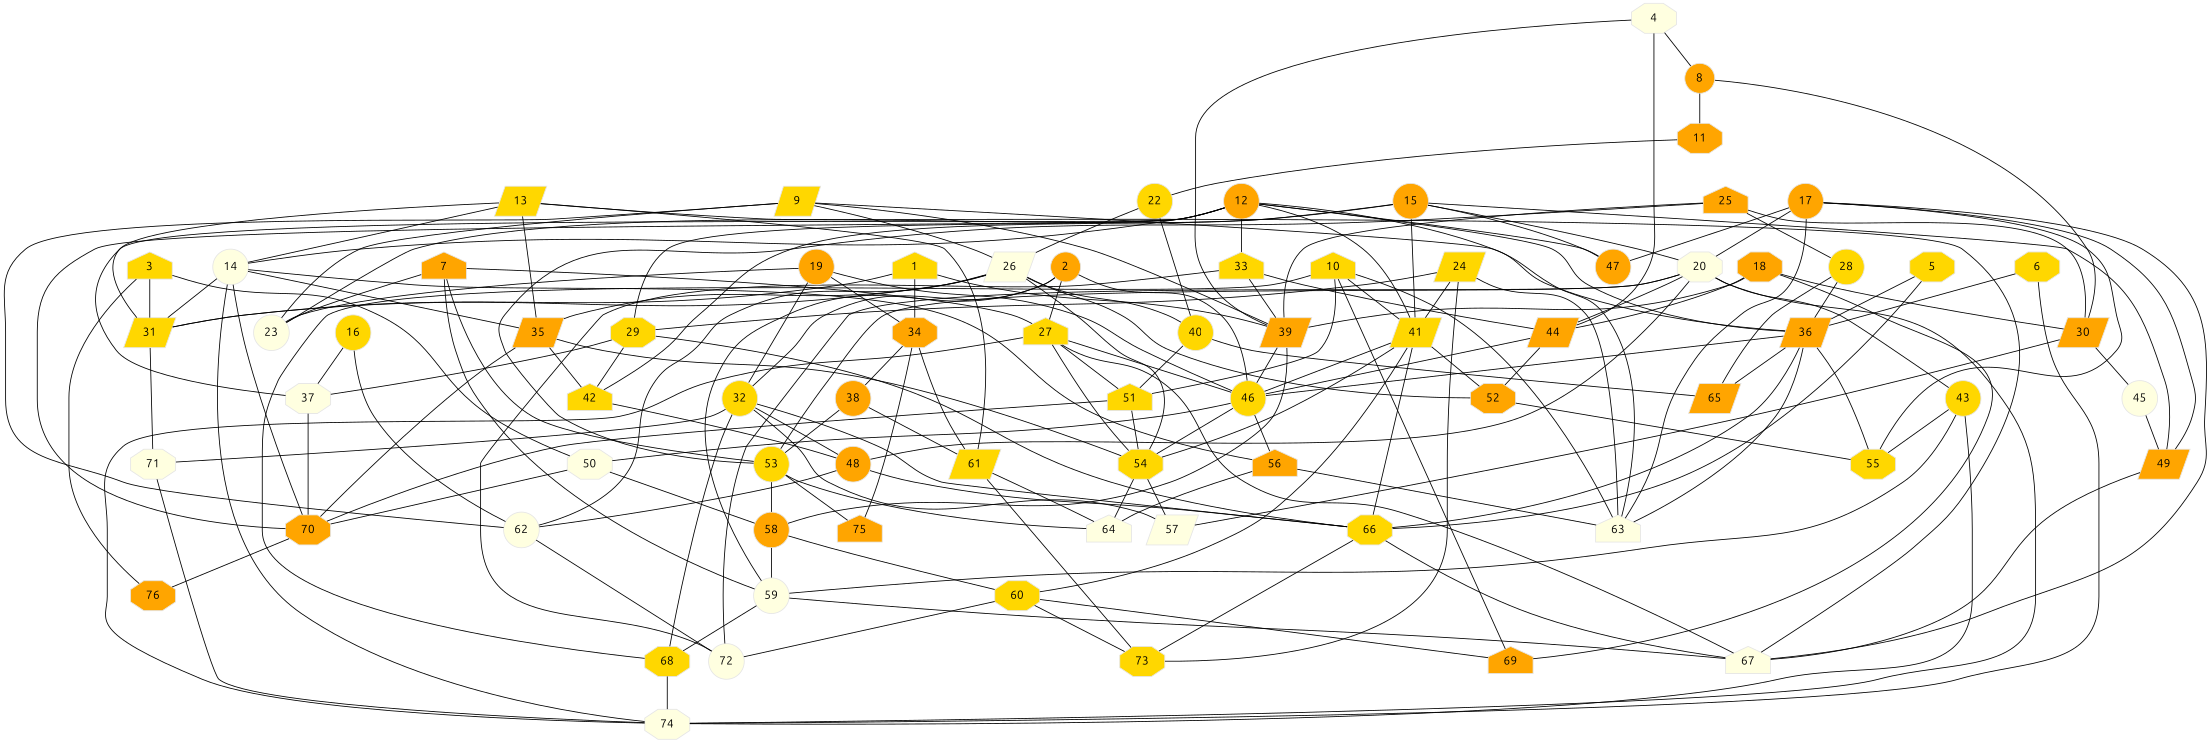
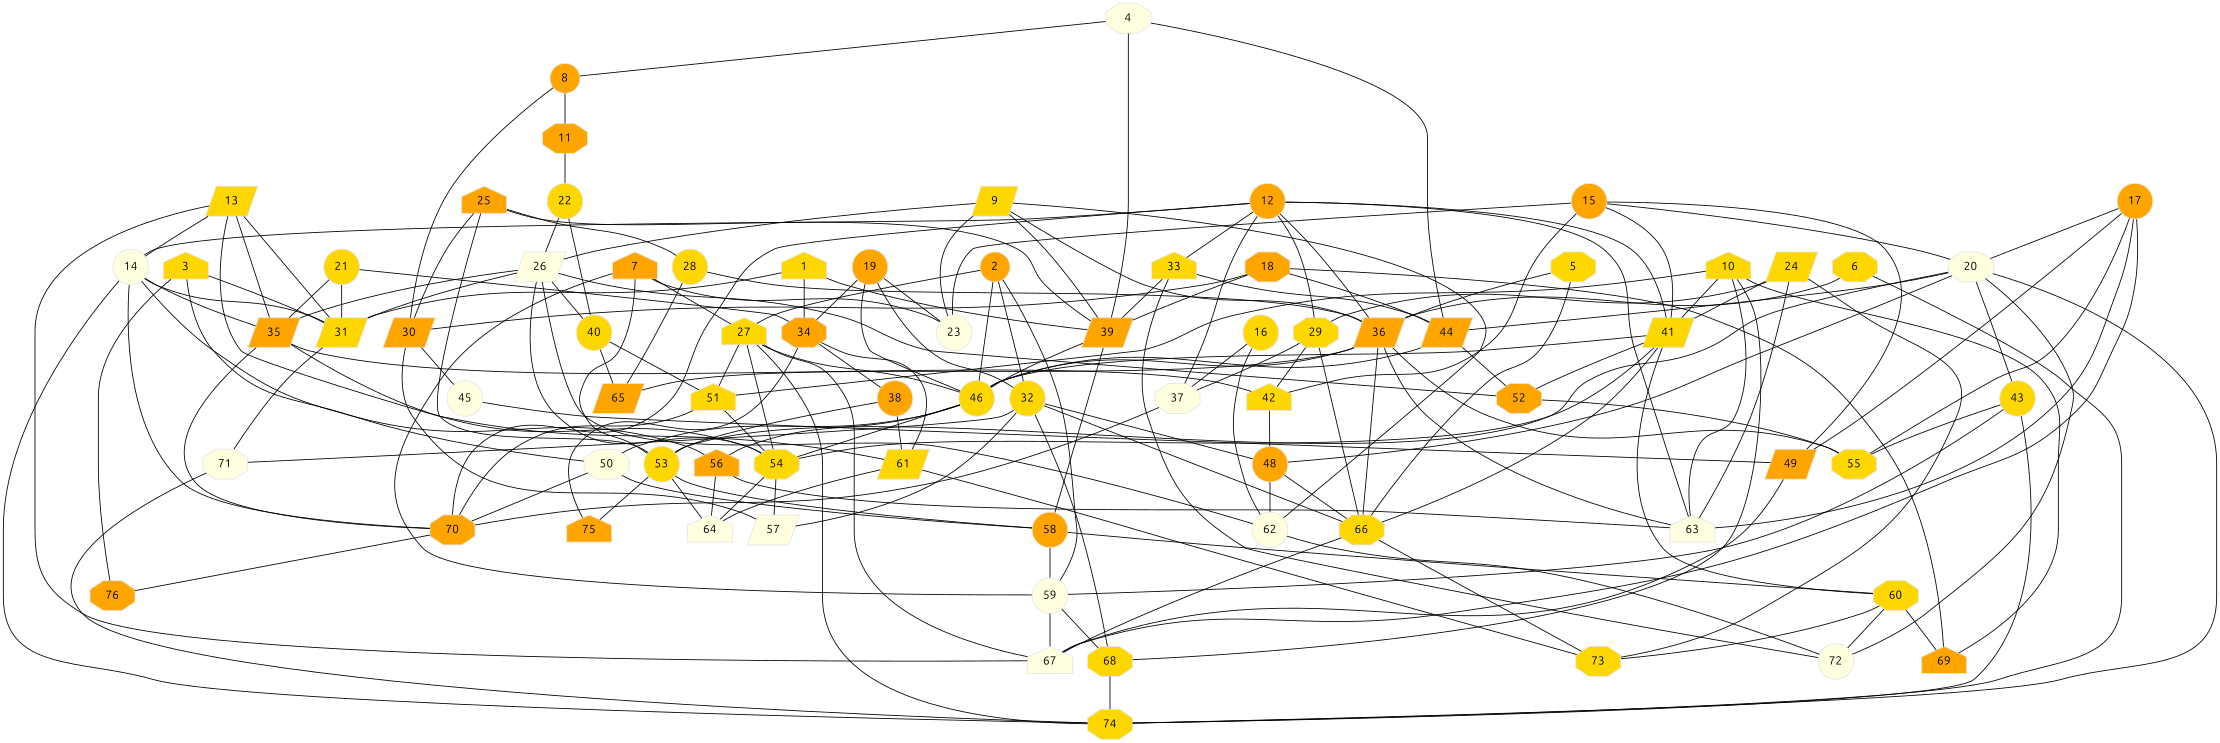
node "21": added
node "47": removed
node "74": fillcolor lightyellow -> gold
